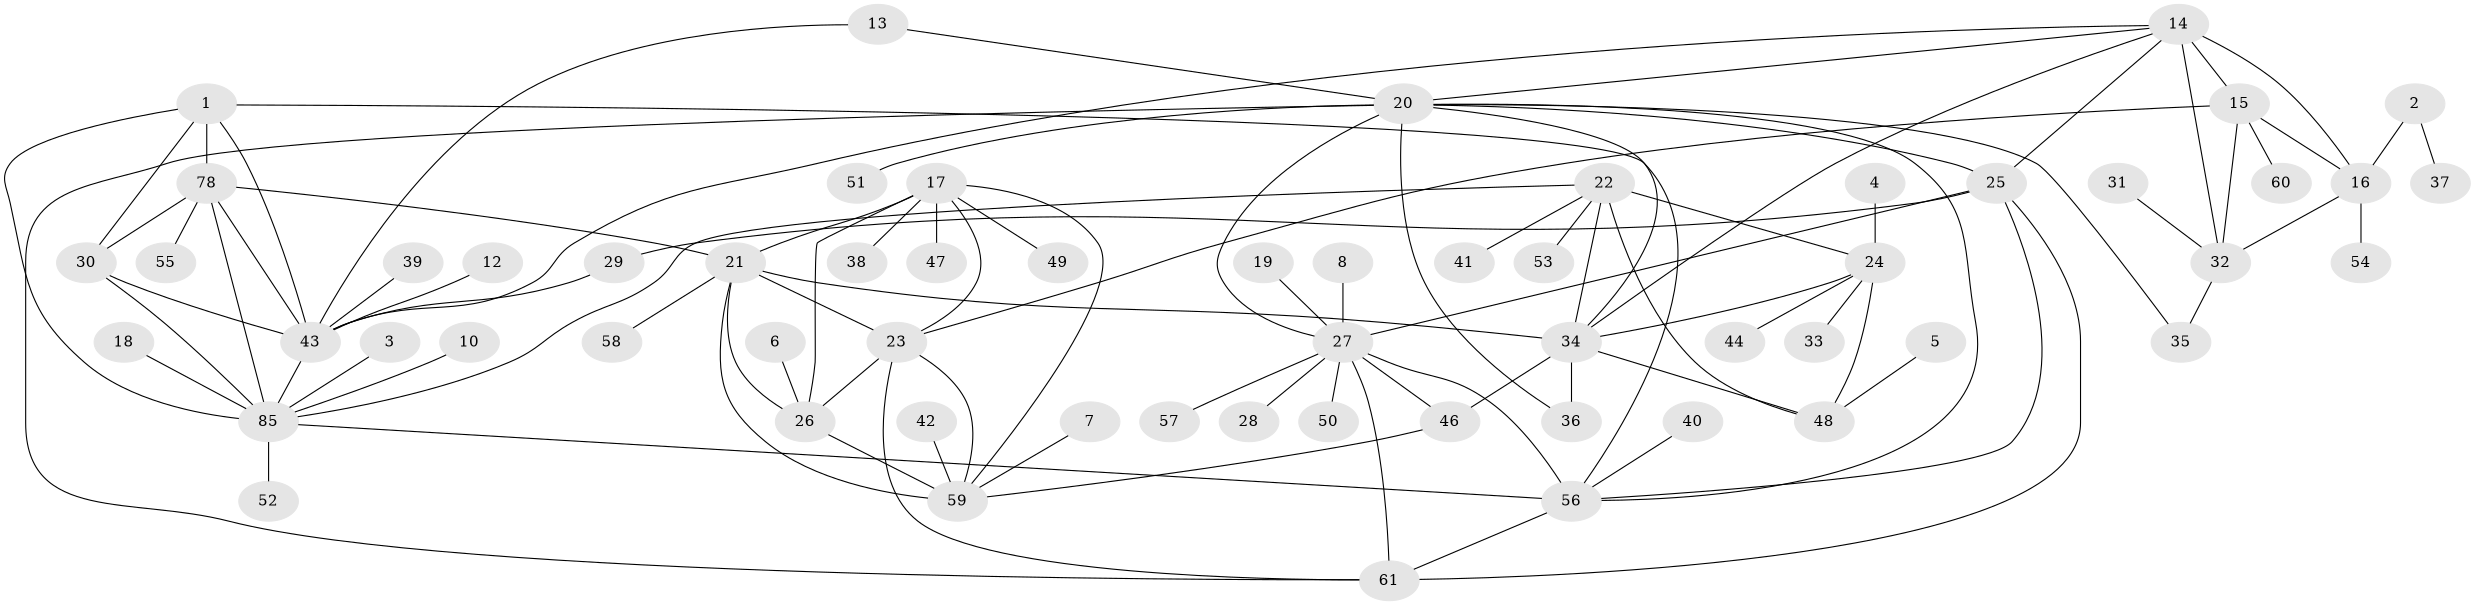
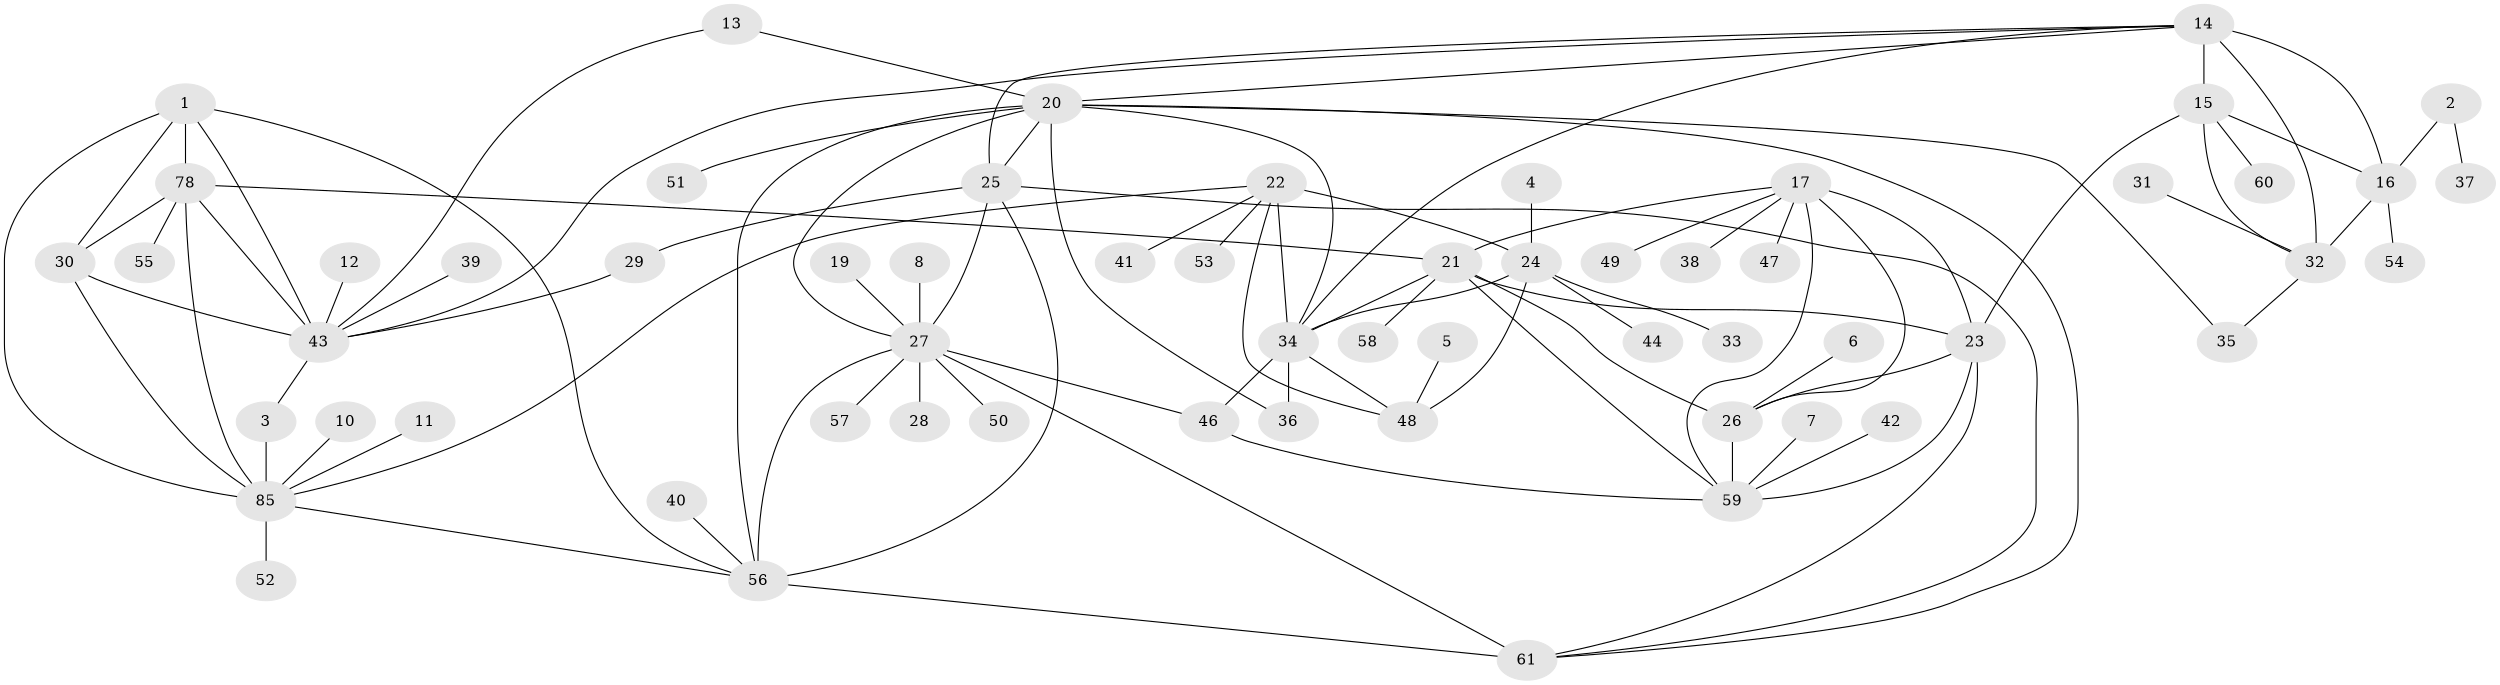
node "18": label "18" -> "11"
edge "43" -- "85": now "43" -- "3"
